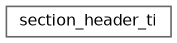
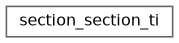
node "section_header_ti": label "section_header_ti" -> "section_section_ti"
